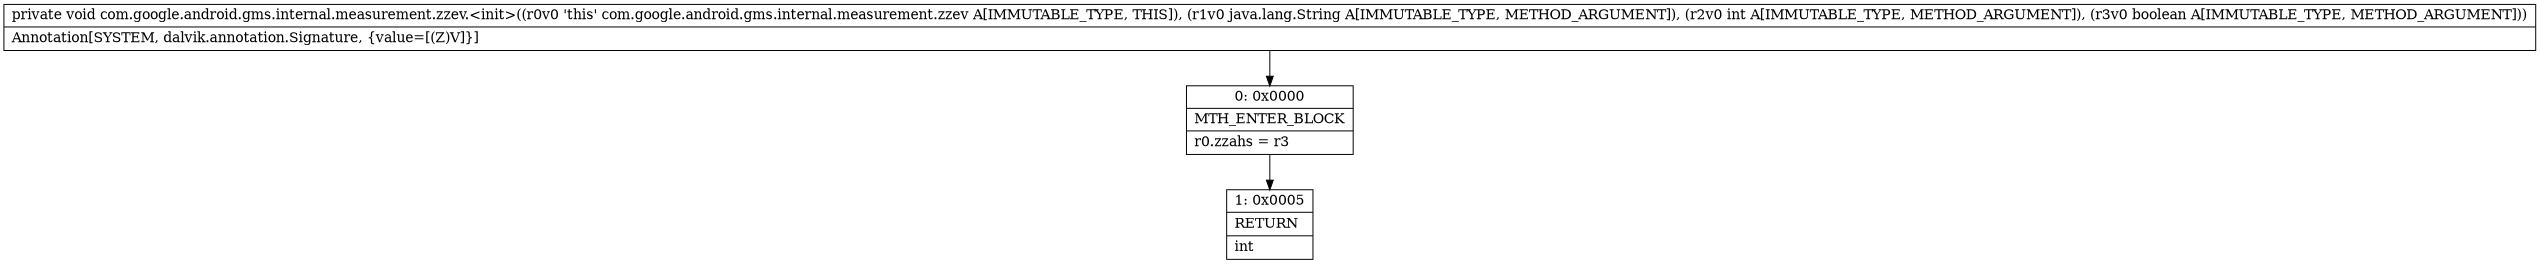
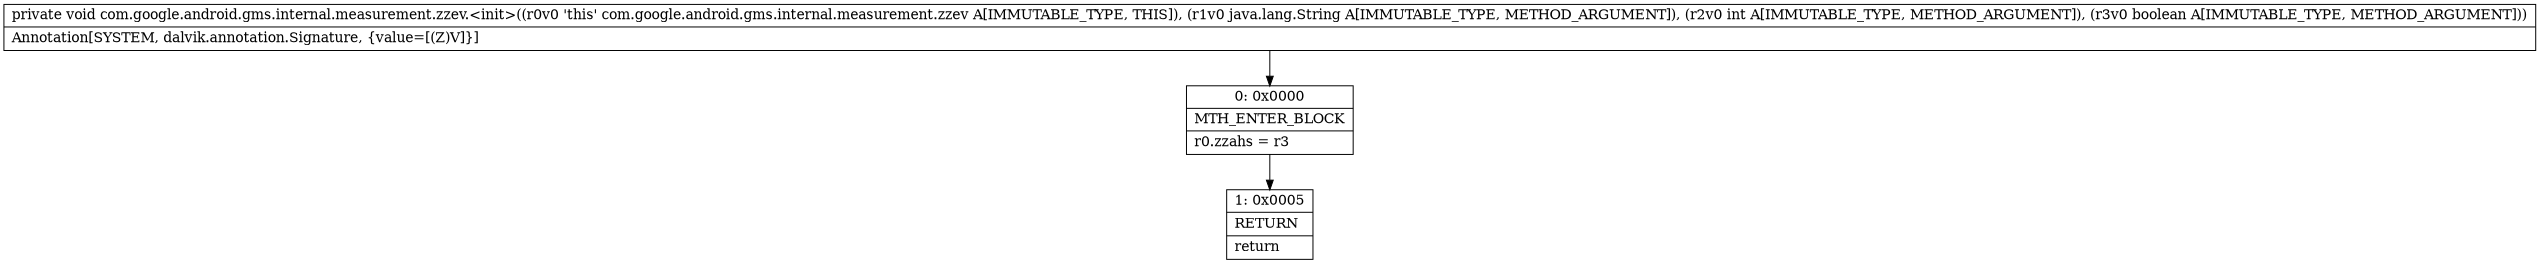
node "1: 0x0005": text "int" -> "return"
